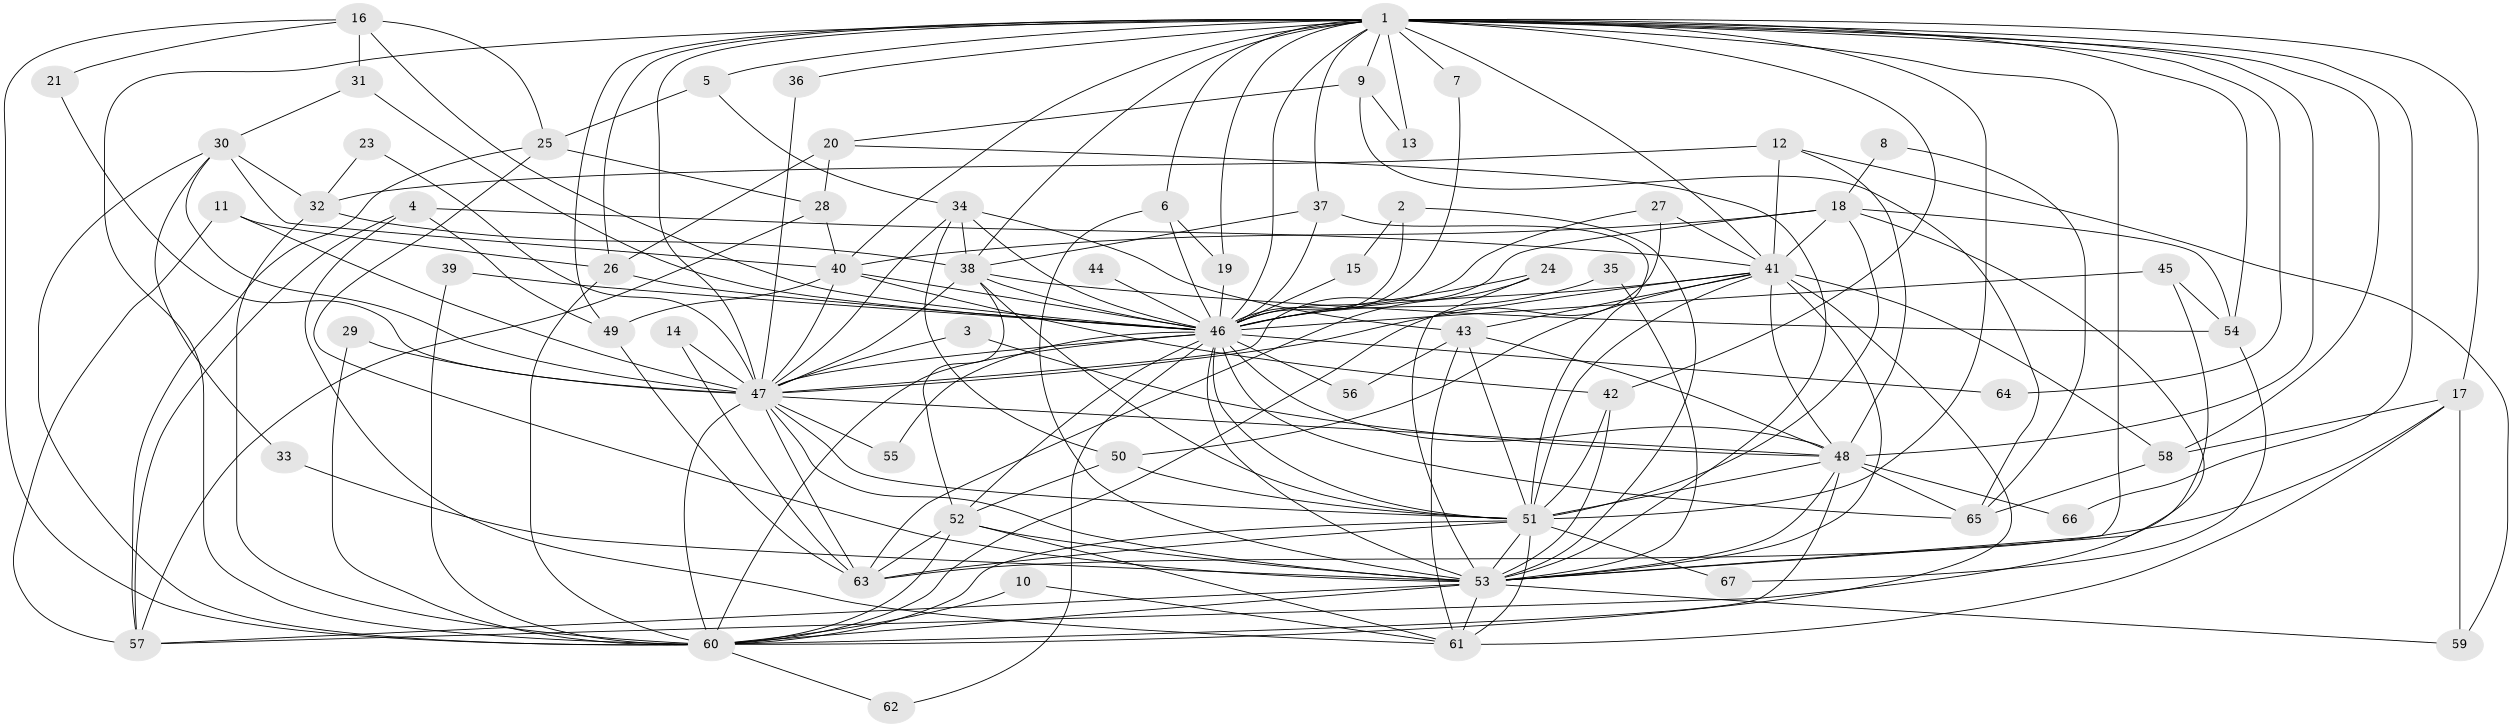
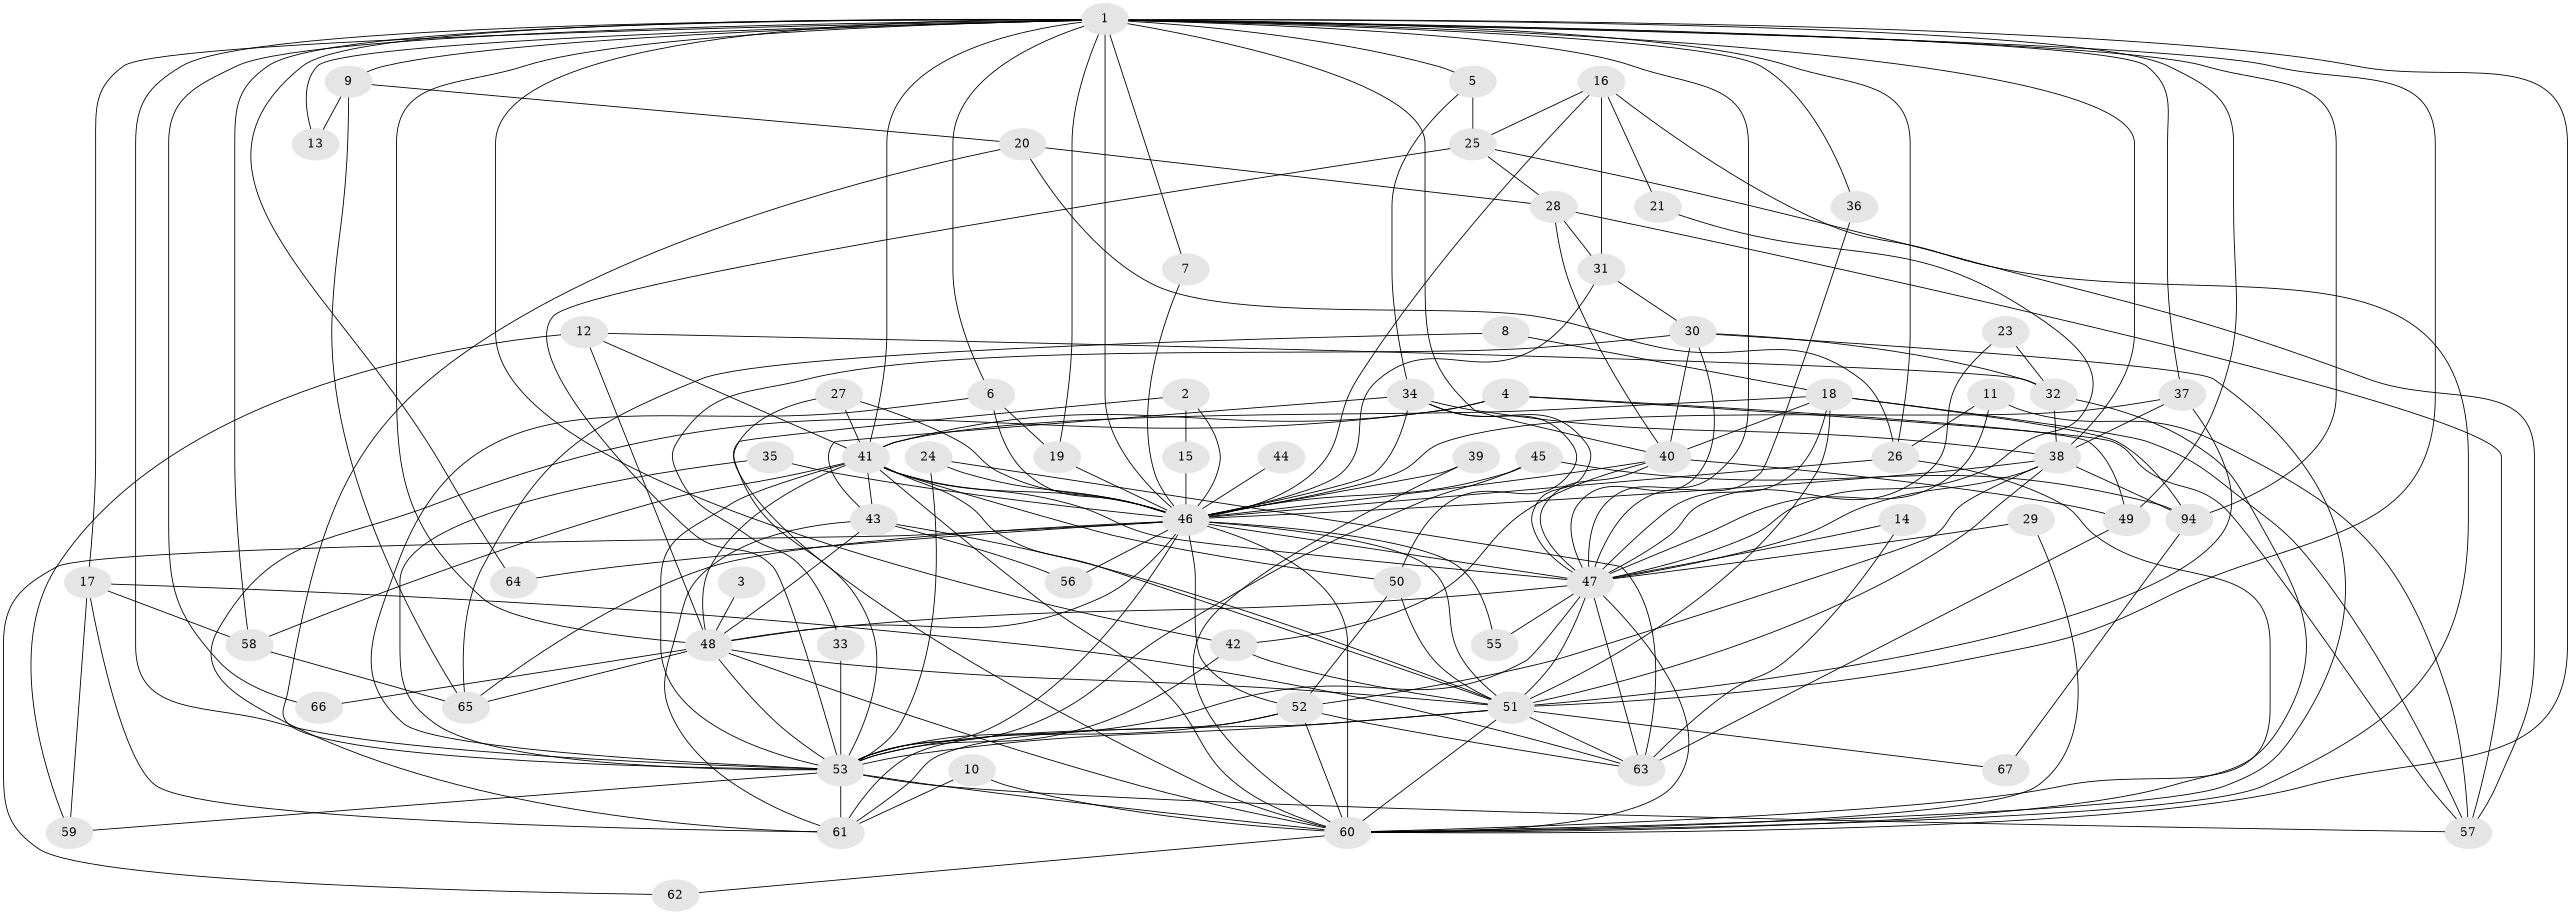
edge "28" -- "31": added
node "54": label "54" -> "94"
edge "3" -- "47": removed
